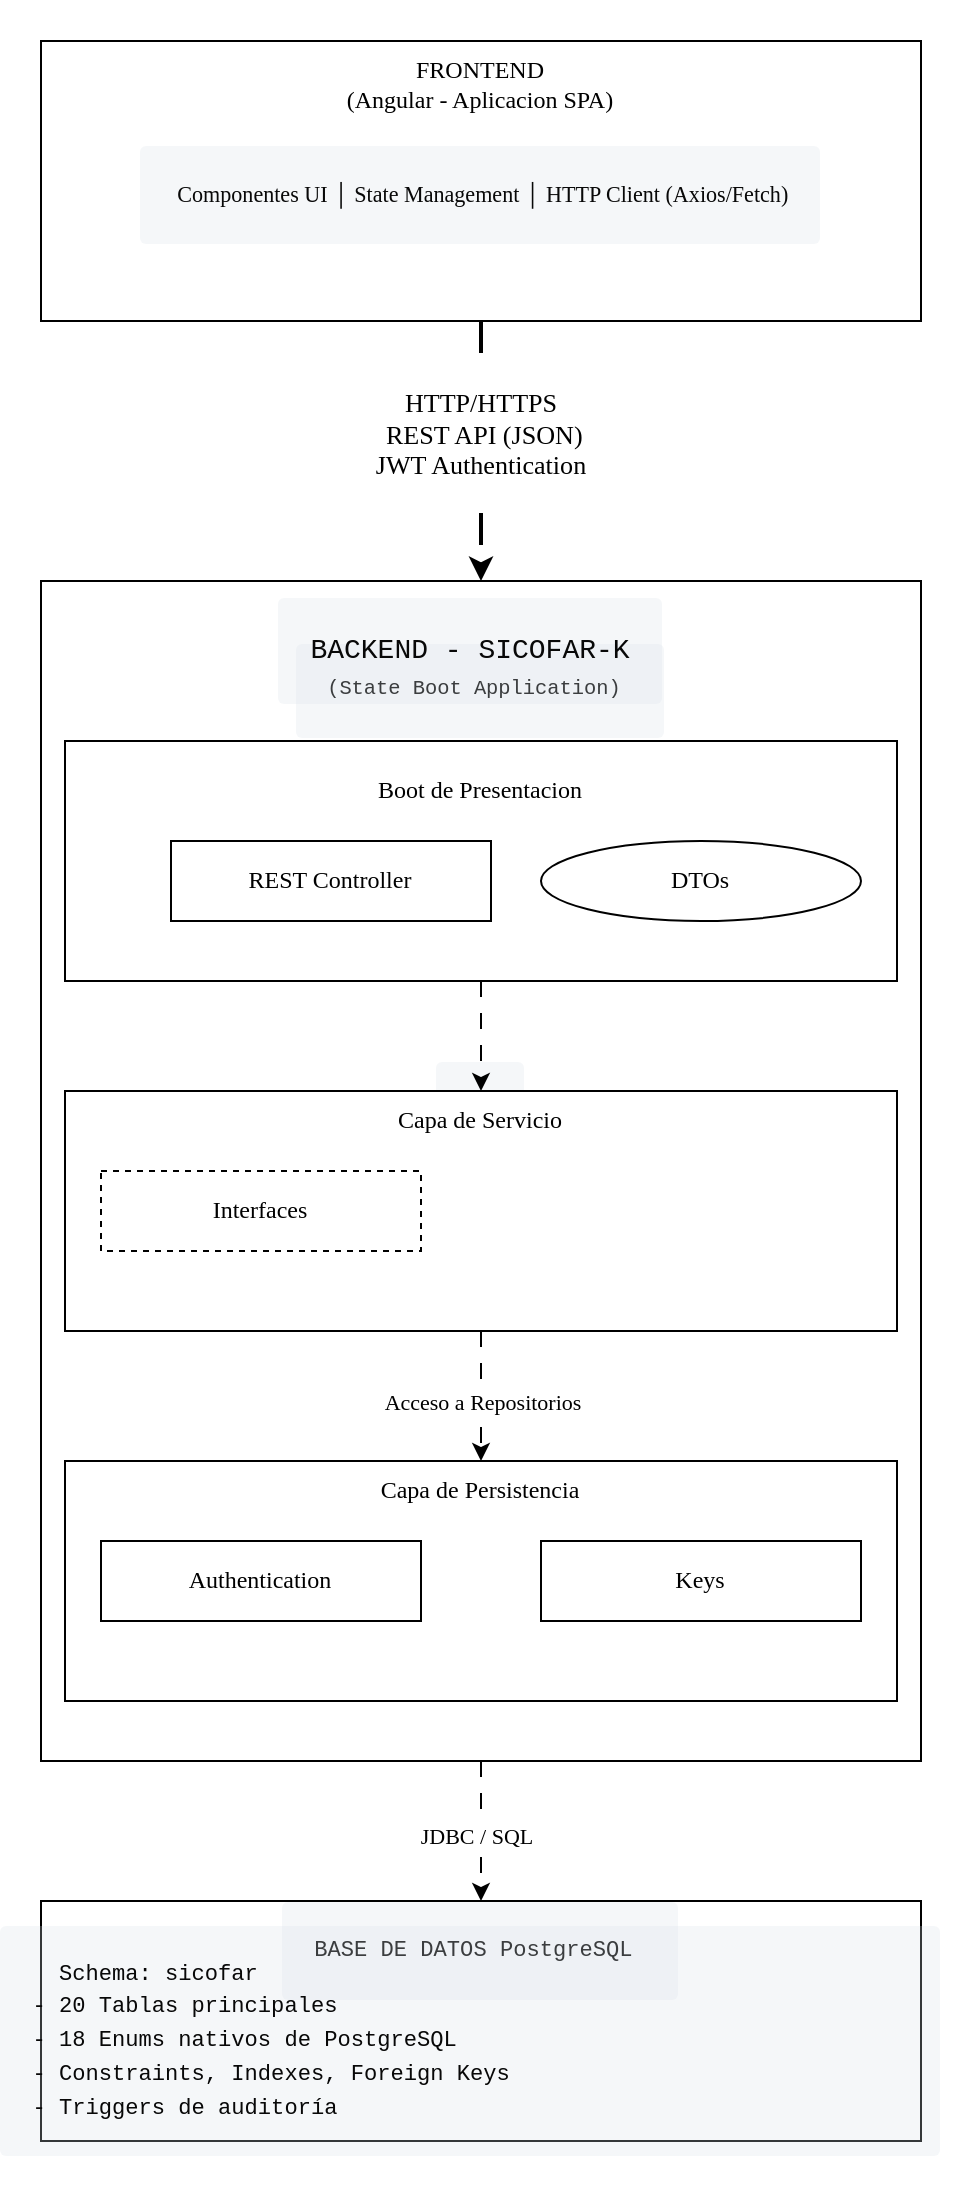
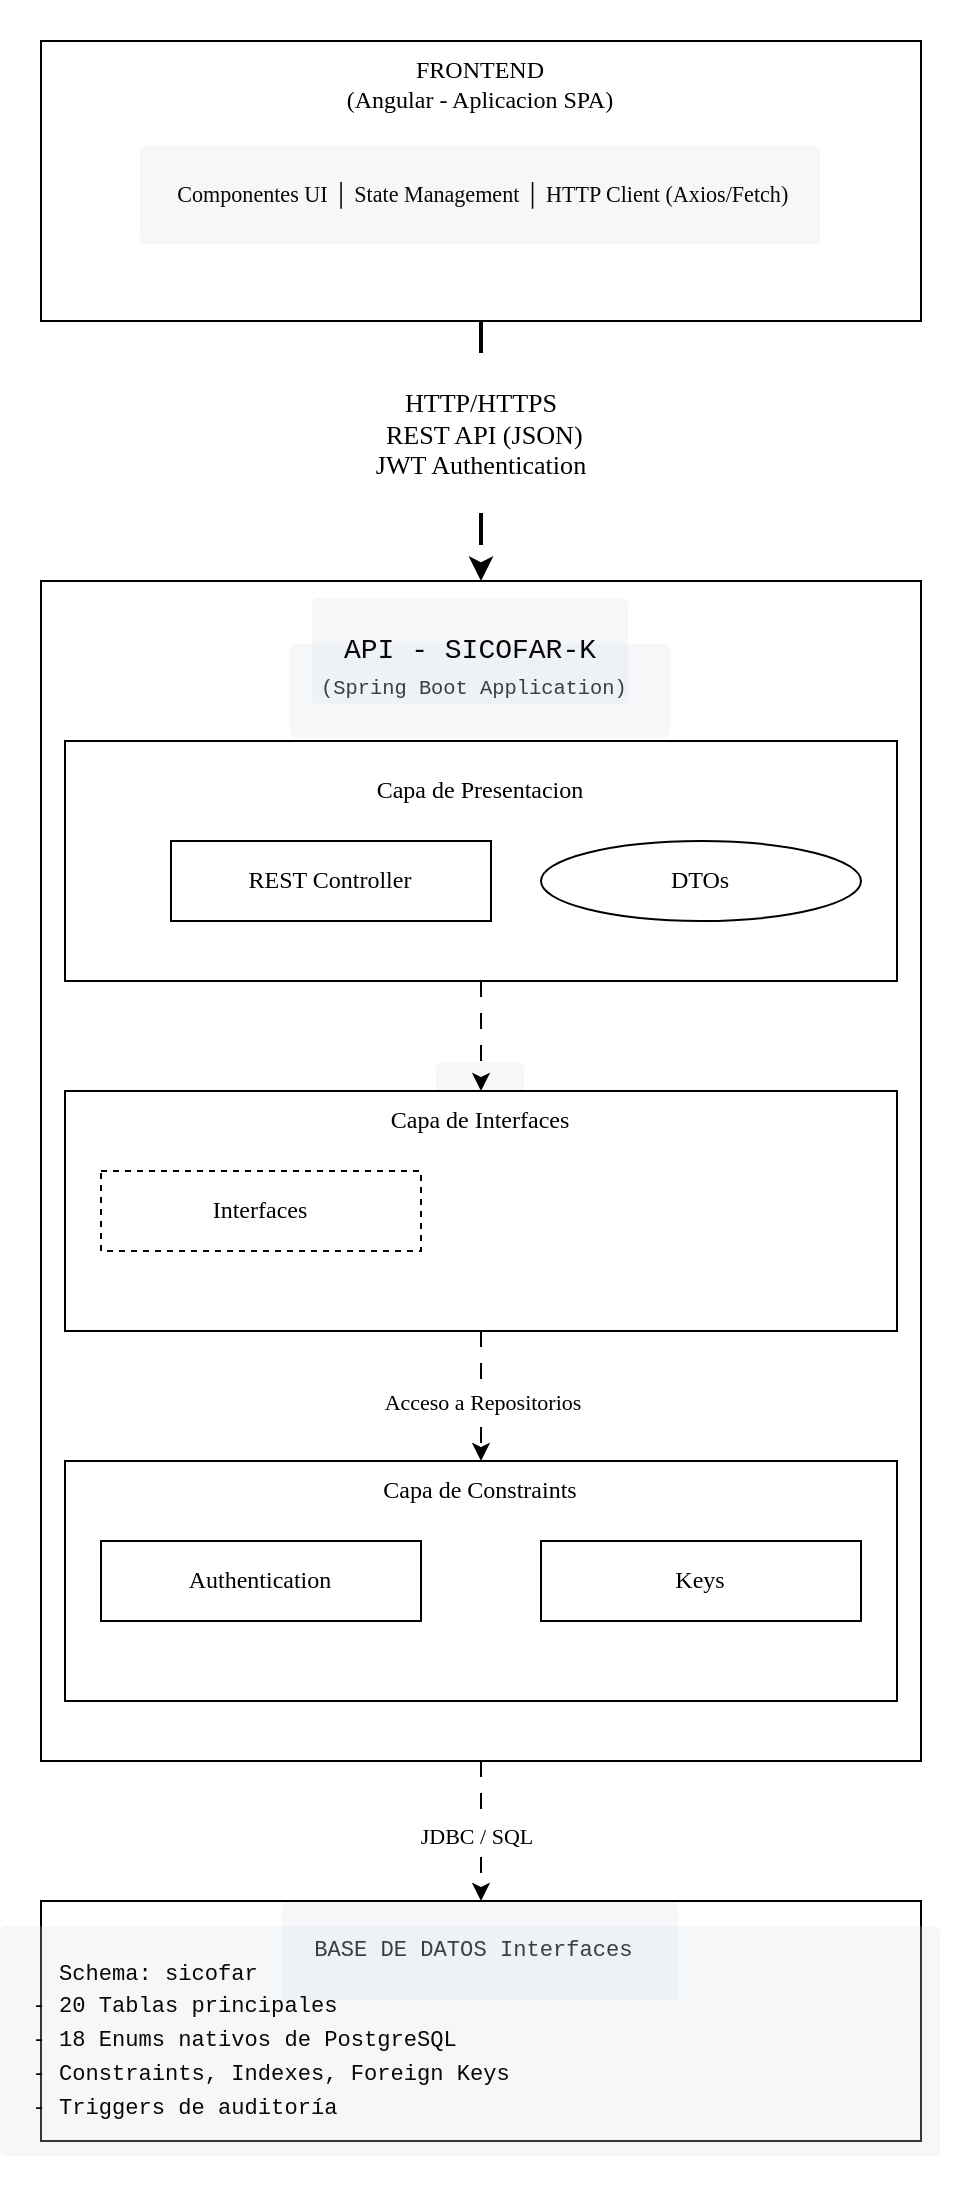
node "BACKEND - SICOFAR-K": label "BACKEND - SICOFAR-K" -> "API - SICOFAR-K"
node "(State Boot Application)": label "(State Boot Application)" -> "(Spring Boot Application)"
node "Boot de Presentacion": label "Boot de Presentacion" -> "Capa de Presentacion"
node "Capa de Servicio": label "Capa de Servicio" -> "Capa de Interfaces"
node "Capa de Persistencia": label "Capa de Persistencia" -> "Capa de Constraints"
node "BASE DE DATOS PostgreSQL": label "BASE DE DATOS PostgreSQL" -> "BASE DE DATOS Interfaces"
